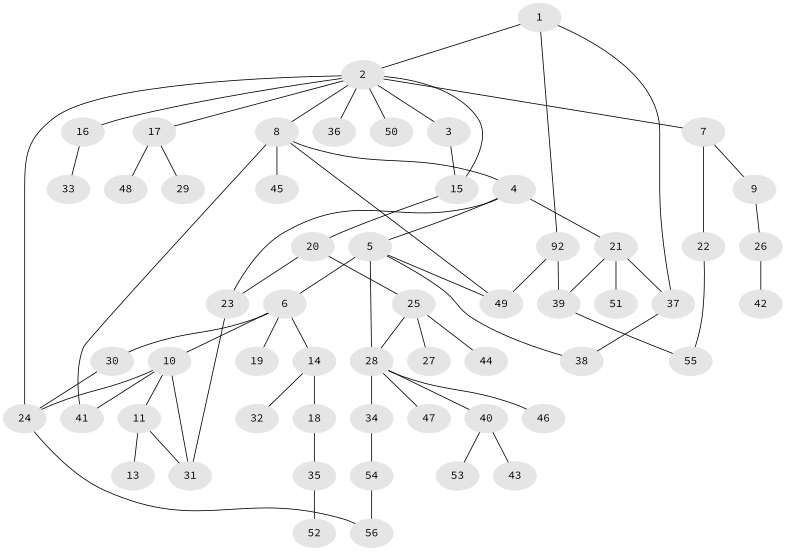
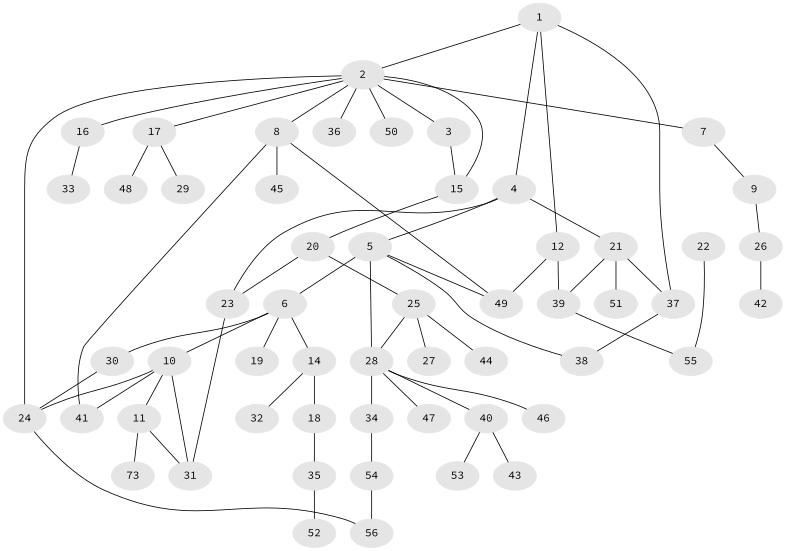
edge "8" -- "4": now "1" -- "4"
edge "7" -- "22": removed
node "92": label "92" -> "12"
node "13": label "13" -> "73"
